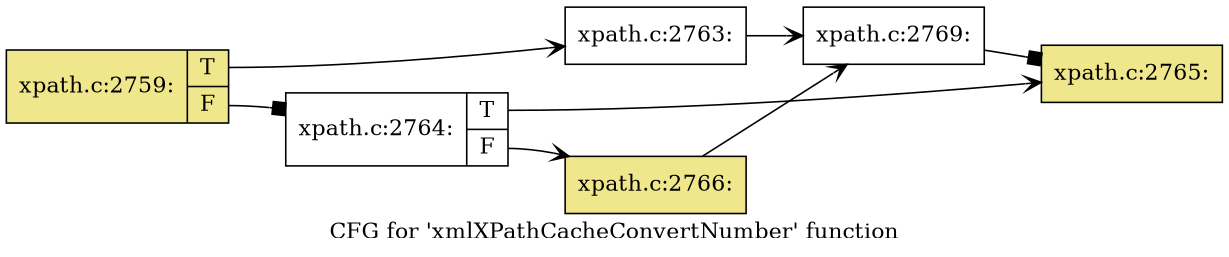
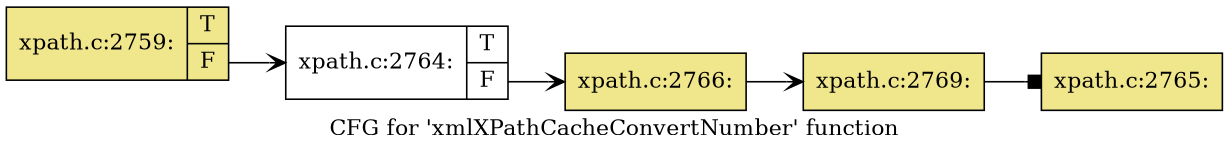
node "xpath.c:2763:": removed
node "xpath.c:2769:": fillcolor white -> khaki
edge "xpath.c:2764:" -> "xpath.c:2765:": removed
edge "xpath.c:2759:" -> "xpath.c:2764:": arrowhead box -> vee
